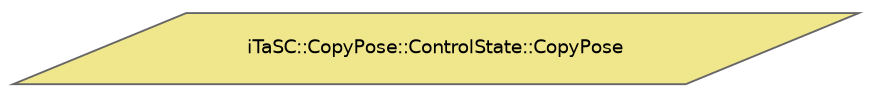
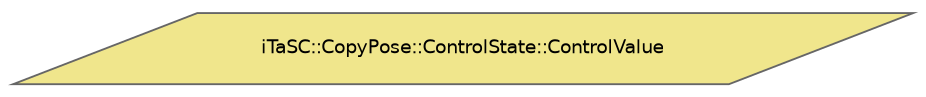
node "iTaSC::CopyPose::ControlState::CopyPose": label "iTaSC::CopyPose::ControlState::CopyPose" -> "iTaSC::CopyPose::ControlState::ControlValue"
